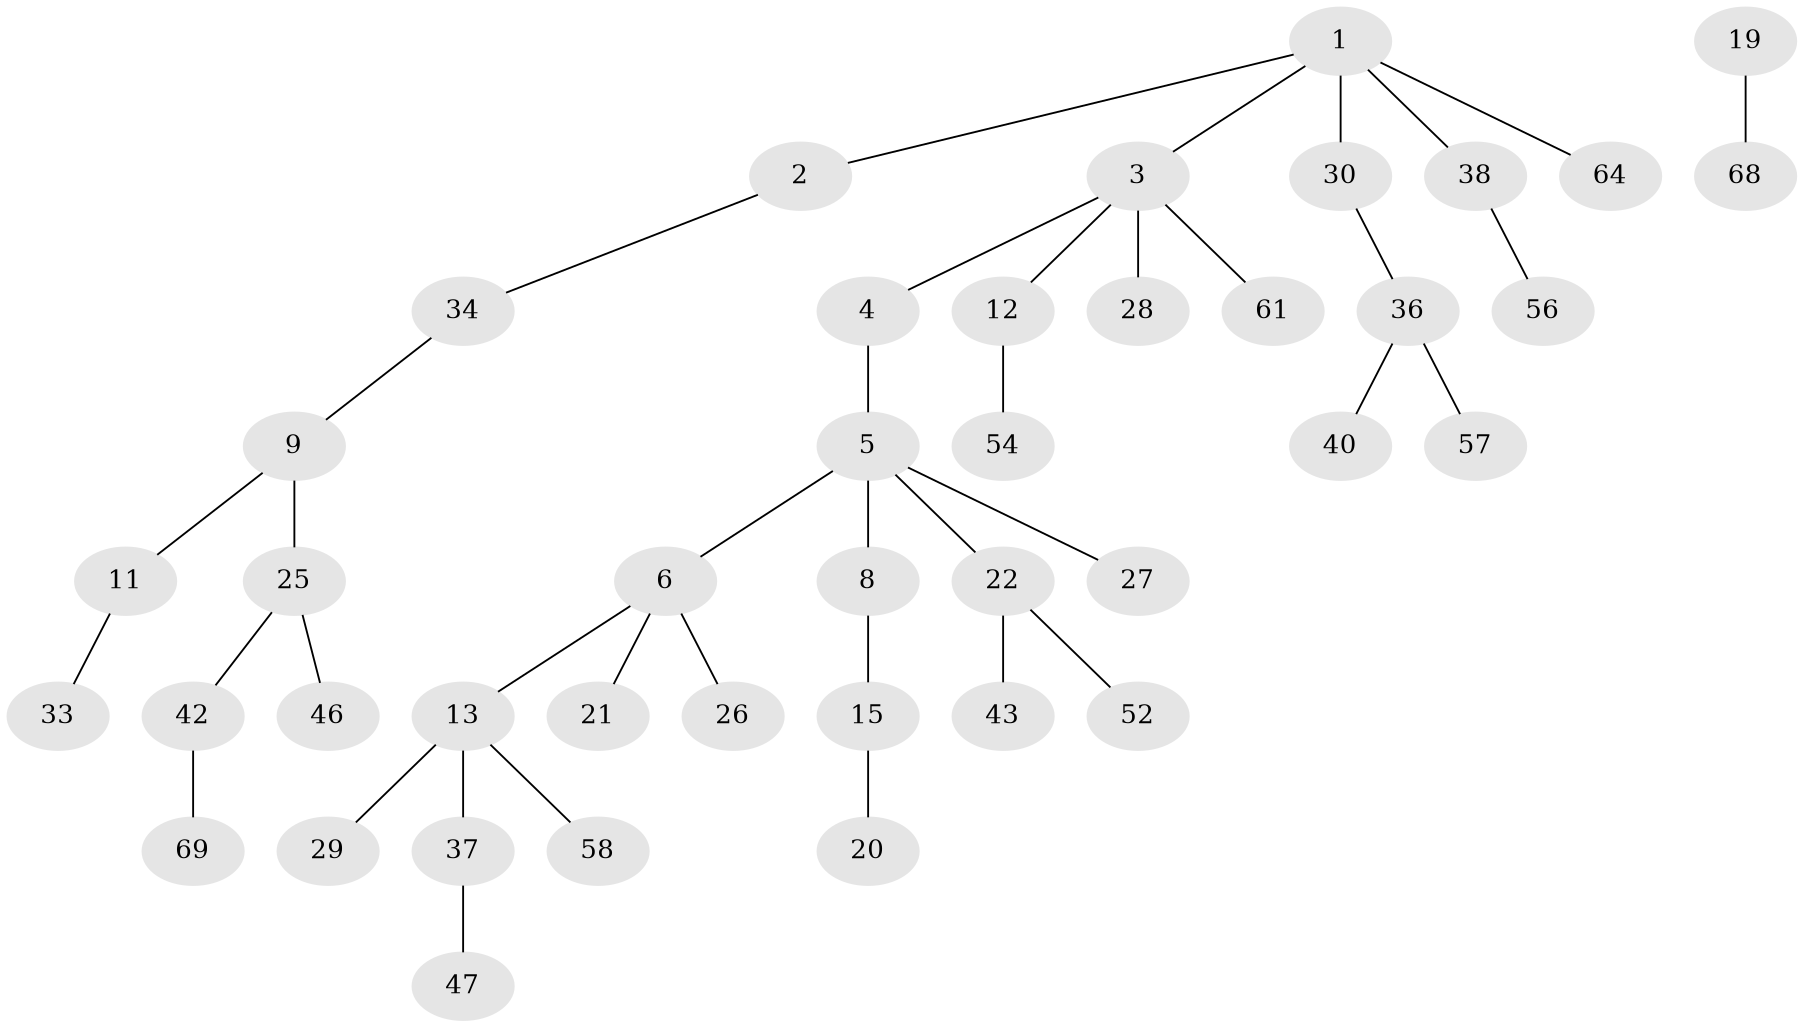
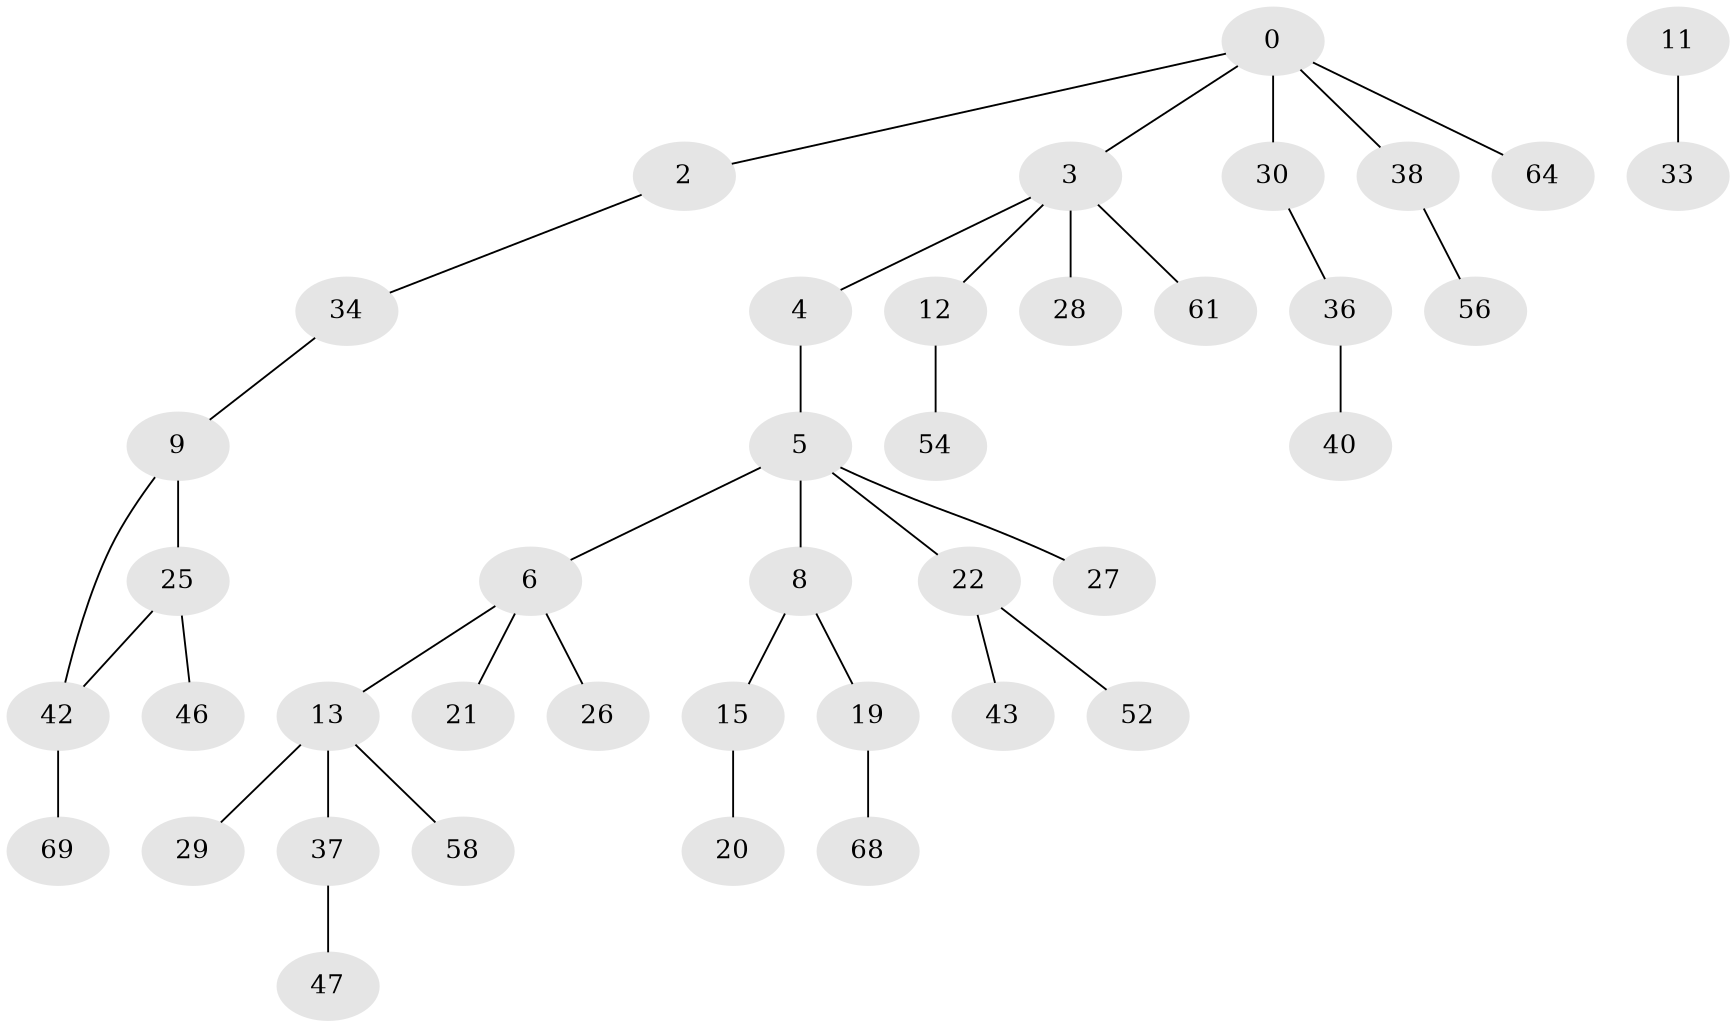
node "1": label "1" -> "0"
node "57": removed
edge "9" -- "11": now "9" -- "42"
edge "8" -- "19": added
